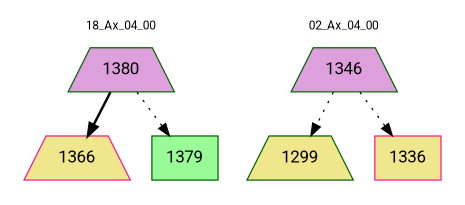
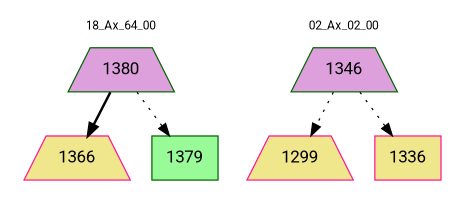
cluster "18_Ax_04_00": label "18_Ax_04_00" -> "18_Ax_64_00"
cluster "02_Ax_04_00": label "02_Ax_04_00" -> "02_Ax_02_00"
node "1299": color darkgreen -> deeppink
